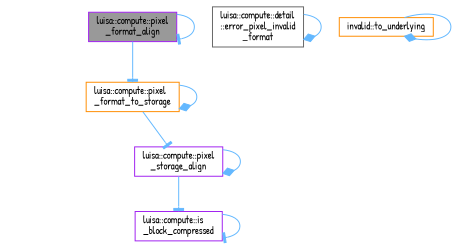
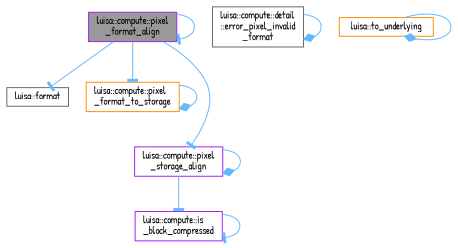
node "invalid::to_underlying": label "invalid::to_underlying" -> "luisa::to_underlying"
node "luisa::format": added
edge "luisa::compute::pixel _format_to_storage" -> "luisa::compute::pixel _storage_align": now "luisa::compute::pixel _format_align" -> "luisa::compute::pixel _storage_align"
